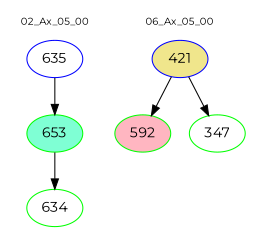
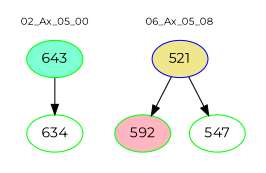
cluster "06_Ax_05_00": label "06_Ax_05_00" -> "06_Ax_05_08"
node "635": removed
node "421": label "421" -> "521"
node "653": label "653" -> "643"
node "347": label "347" -> "547"
